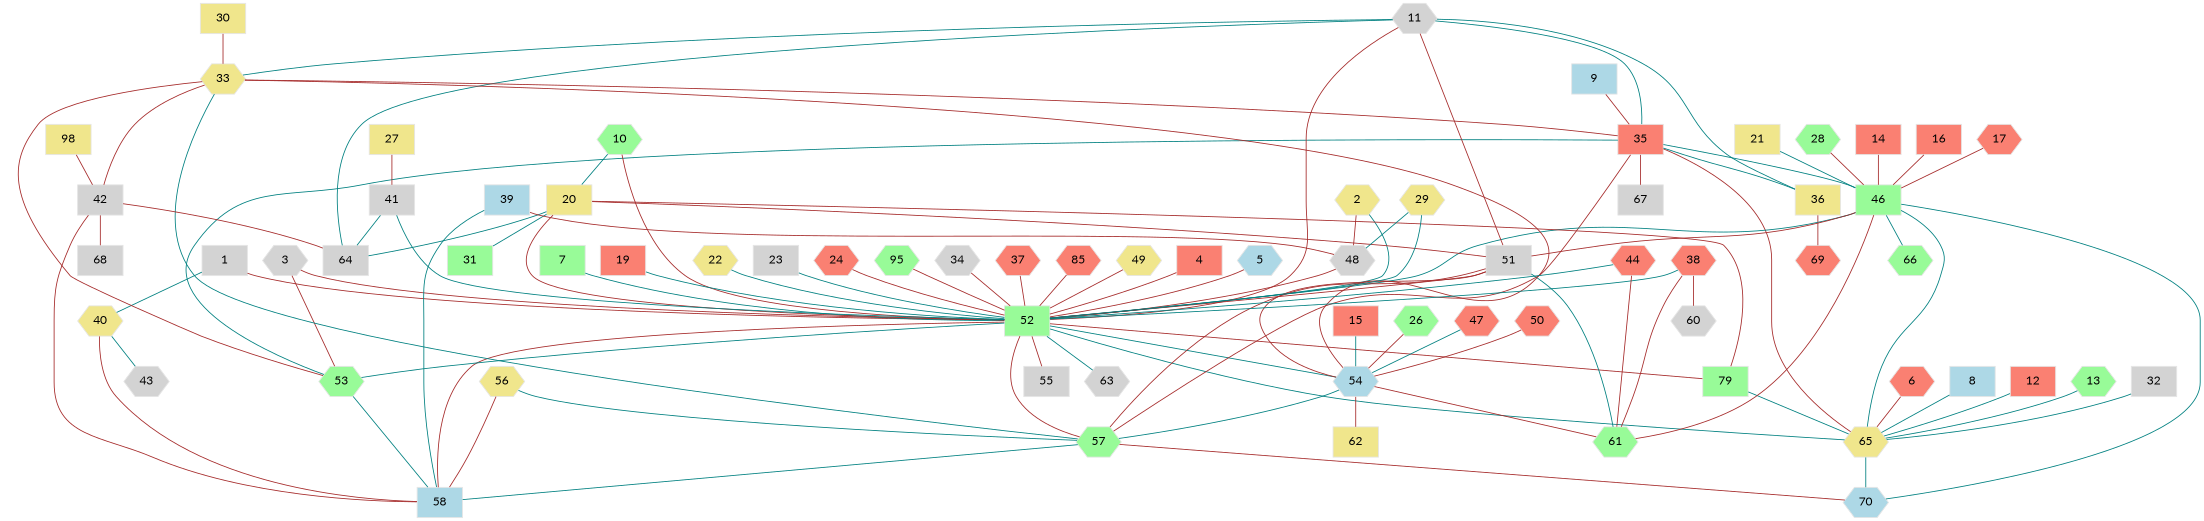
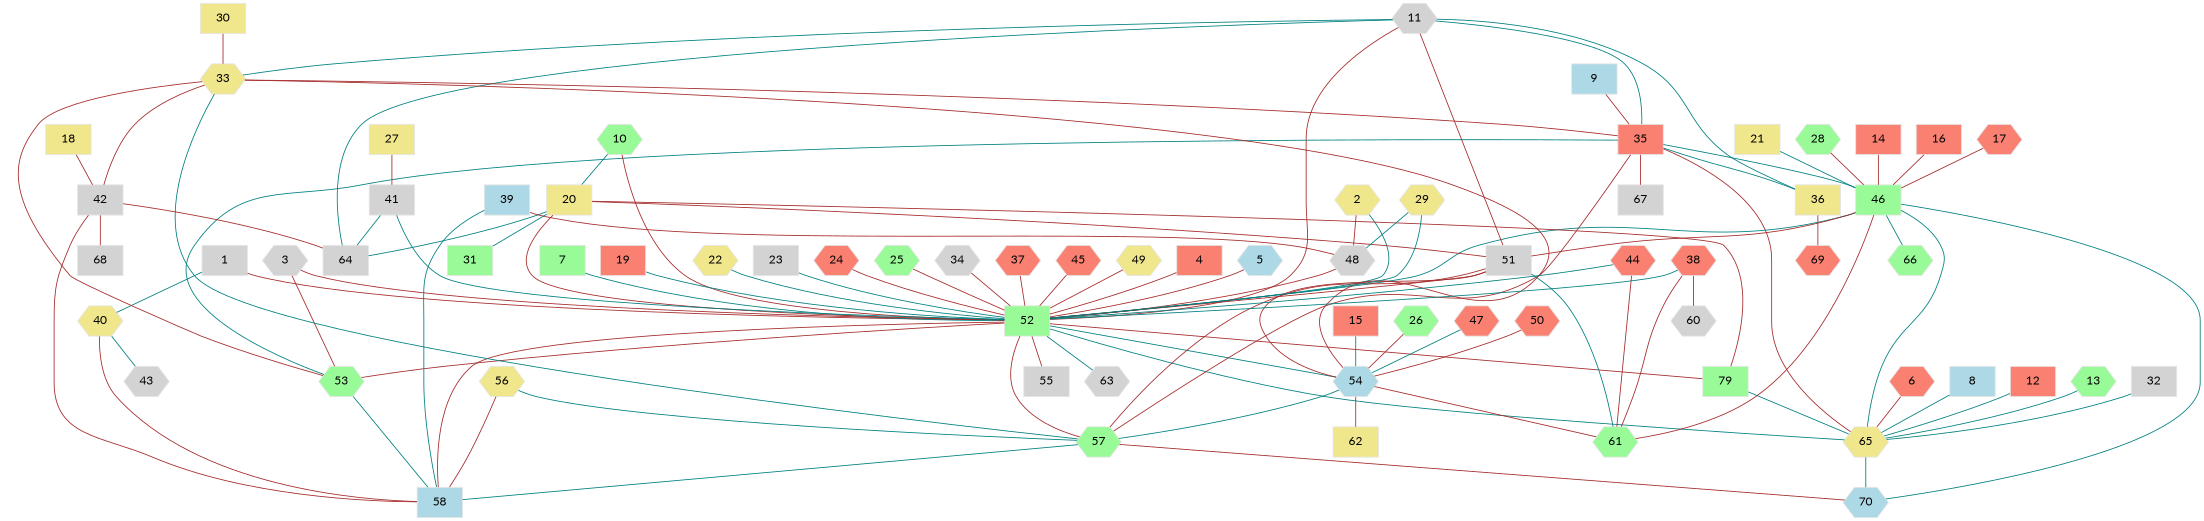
node "98": label "98" -> "18"
node "95": label "95" -> "25"
node "85": label "85" -> "45"
edge "52" -- "53": color teal -> brown
